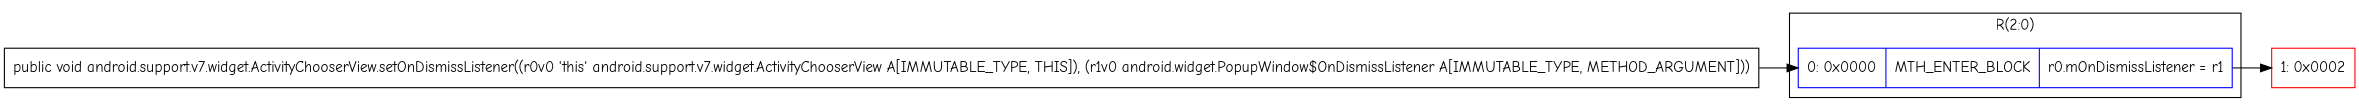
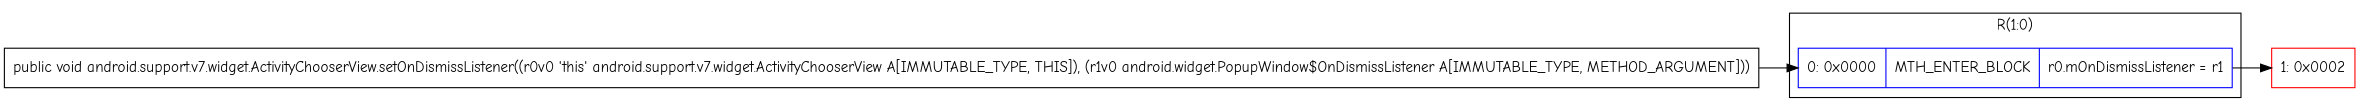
cluster "R(2:0)": label "R(2:0)" -> "R(1:0)"
